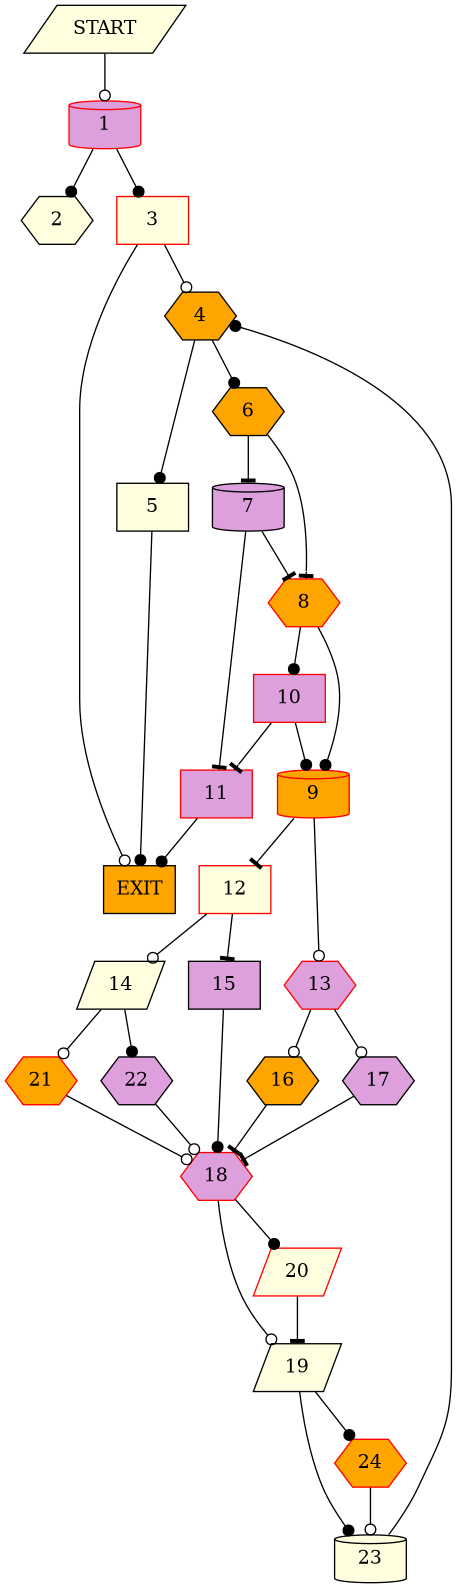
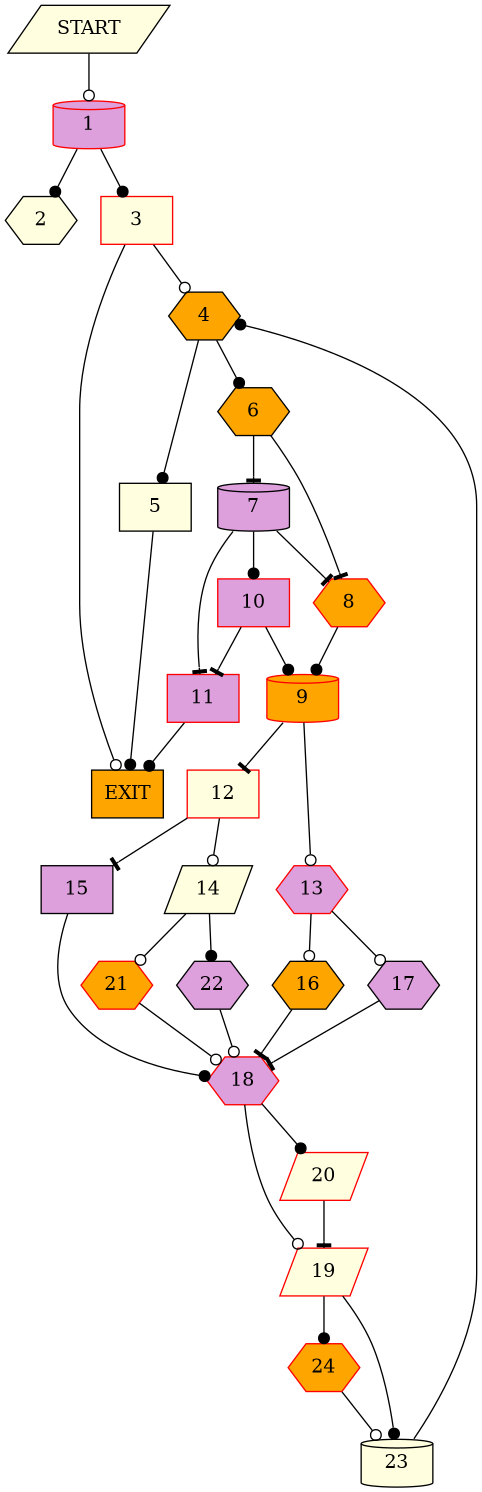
edge "8" -> "10": now "7" -> "10"
node "19": color black -> red
